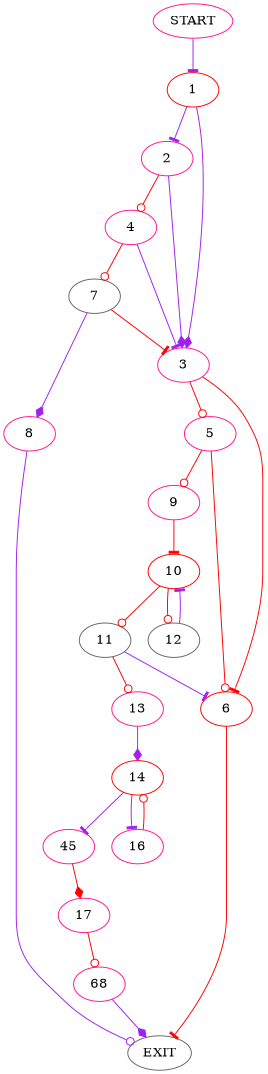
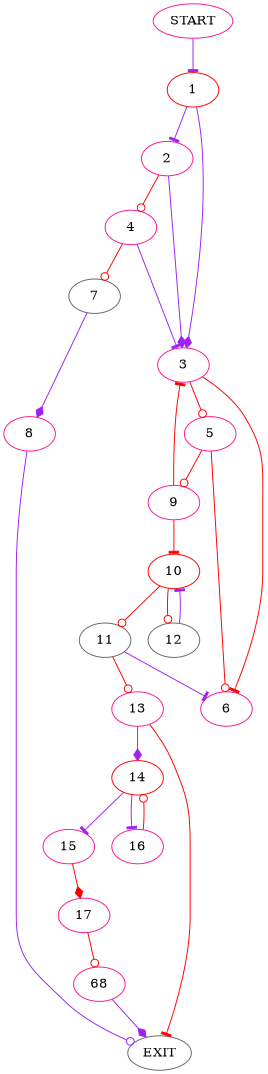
edge "7" -> "3": now "9" -> "3"
node "6": color red -> deeppink
node "45": label "45" -> "15"
edge "6" -> "EXIT": now "13" -> "EXIT"
